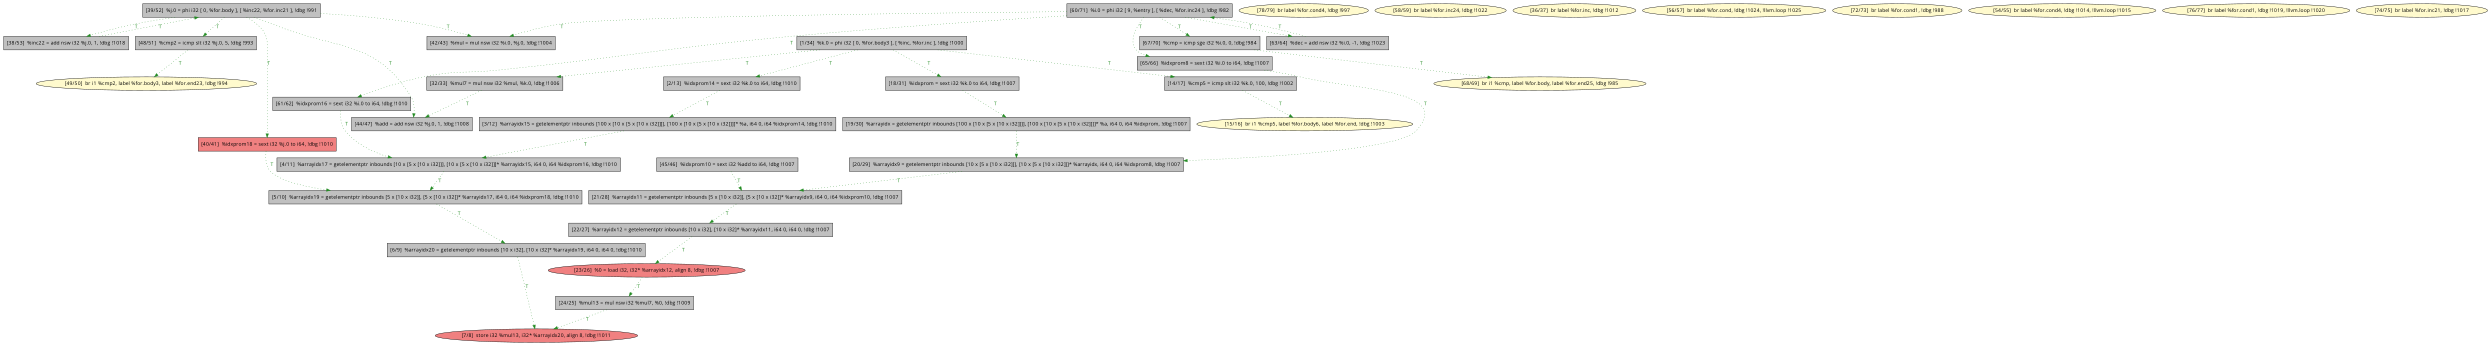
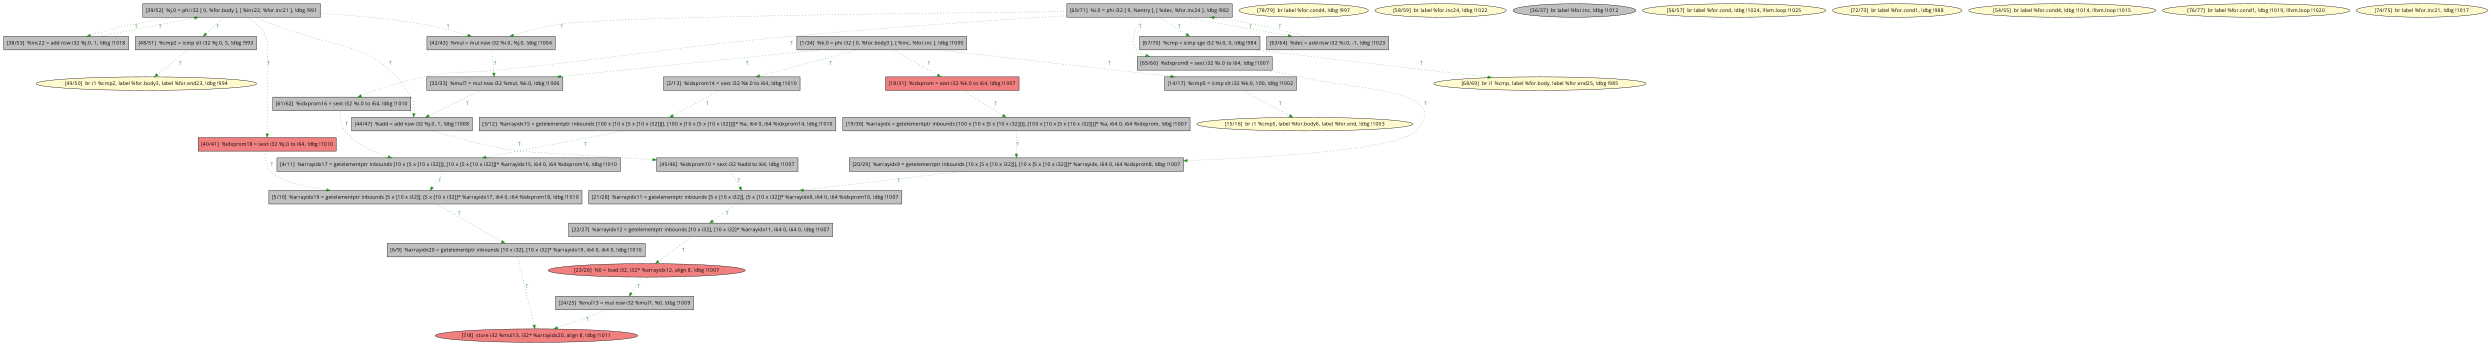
node "[36/37]  br label %for.inc, !dbg !1012": fillcolor lemonchiffon -> grey
edge "[42/43]  %mul = mul nsw i32 %i.0, %j.0, !dbg !1004" -> "[32/33]  %mul7 = mul nsw i32 %mul, %k.0, !dbg !1006": added, label "T"
node "[18/31]  %idxprom = sext i32 %k.0 to i64, !dbg !1007": fillcolor grey -> lightcoral
edge "[44/47]  %add = add nsw i32 %j.0, 1, !dbg !1008" -> "[45/46]  %idxprom10 = sext i32 %add to i64, !dbg !1007": added, label "T"
